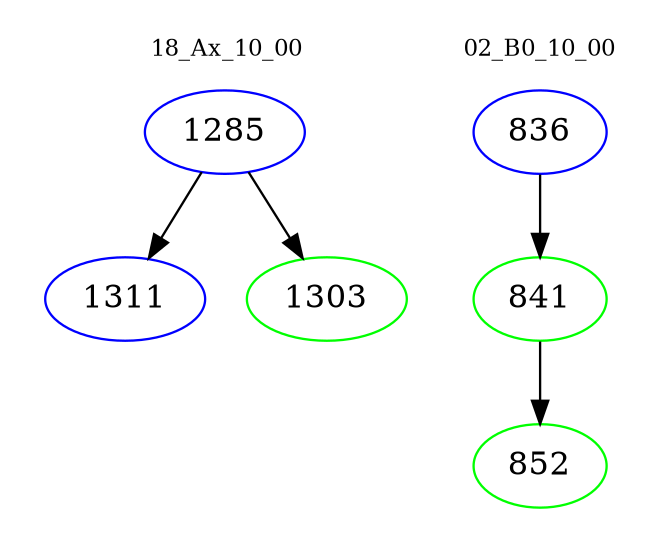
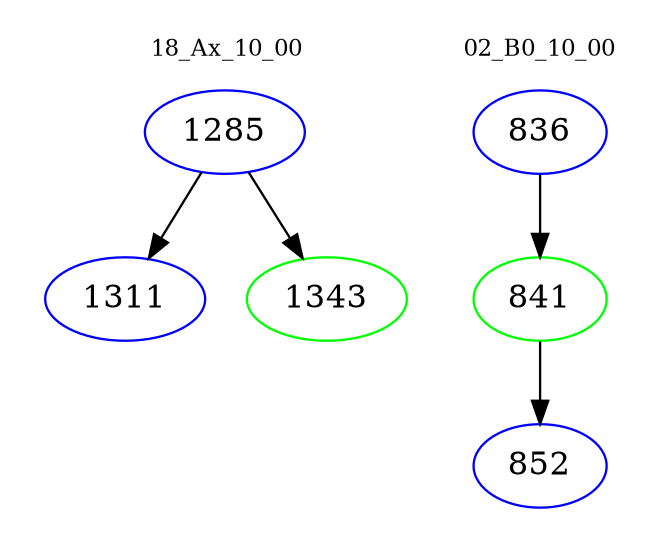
node "1303": label "1303" -> "1343"
node "852": color green -> blue
